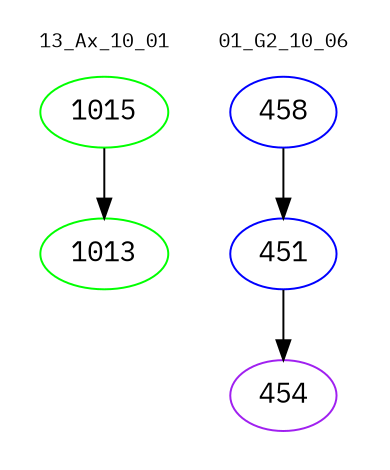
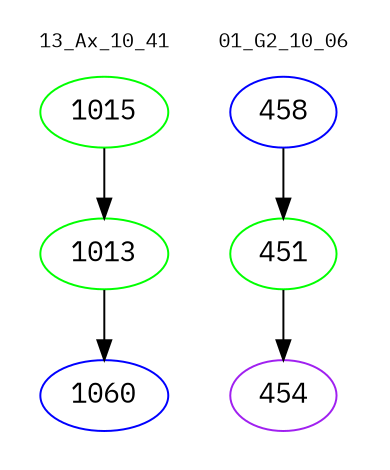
cluster "13_Ax_10_01": label "13_Ax_10_01" -> "13_Ax_10_41"
node "451": color blue -> green
node "1060": added
